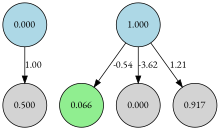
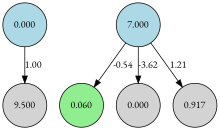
node "1.000": label "1.000" -> "7.000"
node "0.500": label "0.500" -> "9.500"
node "0.066": label "0.066" -> "0.060"
